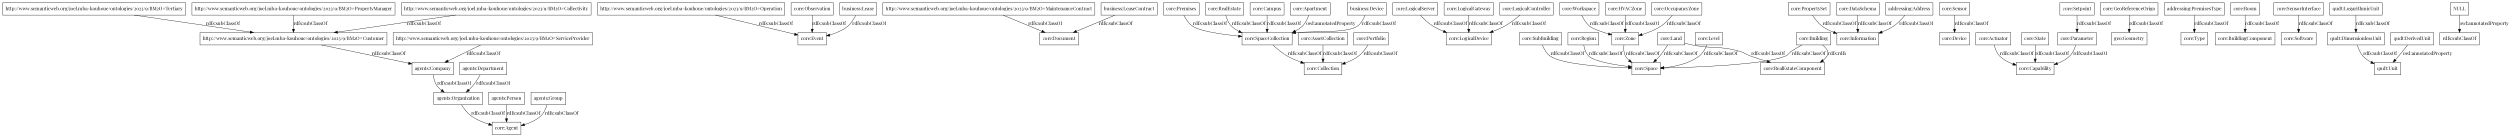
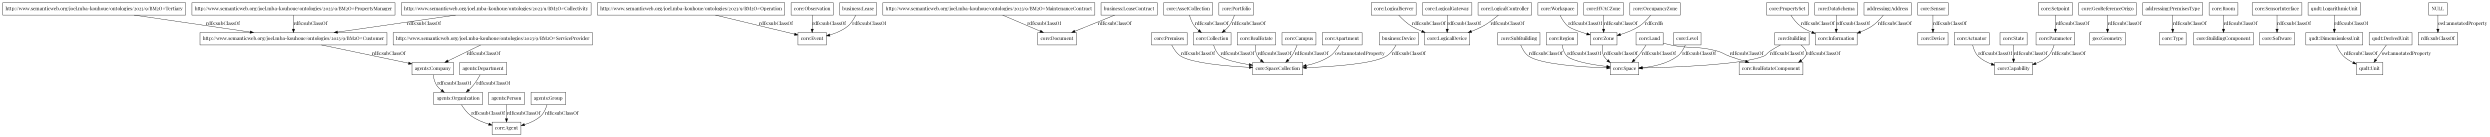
edge "core:OccupancyZone" -> "core:Zone": label "rdfs:subClassOf" -> "rdfs:rdfs"
edge "core:Building" -> "core:RealEstateComponent": label "rdfs:rdfs" -> "rdfs:subClassOf"
edge "core:SpaceCollection" -> "core:Collection": reversed
